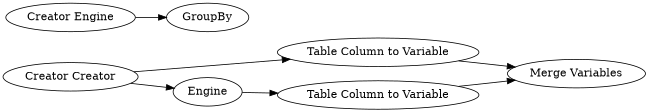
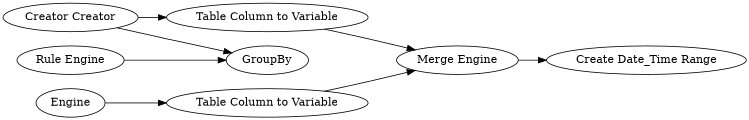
node "Creator Engine": label "Creator Engine" -> "Rule Engine"
node "Create Date_Time Range": added
node "Merge Variables": label "Merge Variables" -> "Merge Engine"
edge "Creator Creator" -> "Engine": now "Creator Creator" -> "GroupBy"
